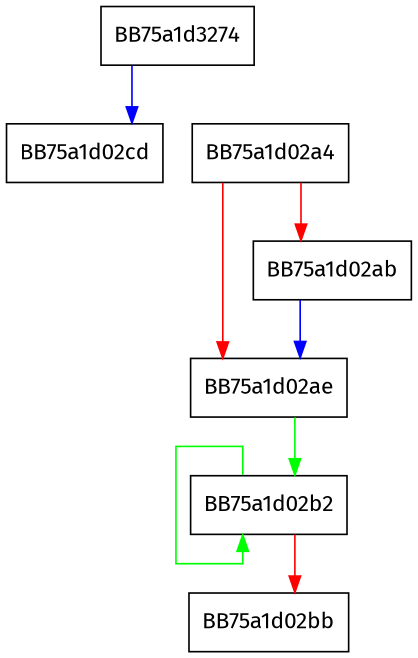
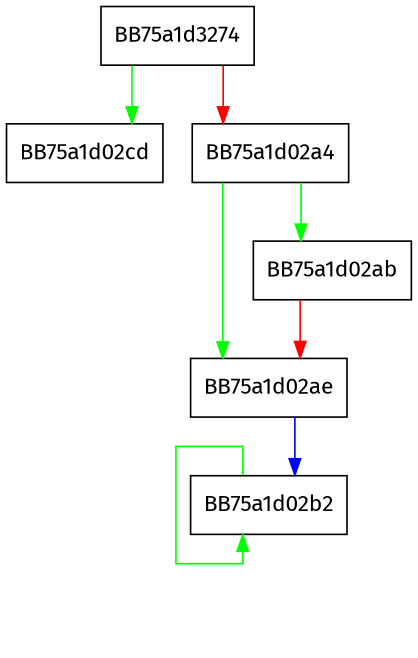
edge "BB75a1d3274" -> "BB75a1d02cd": color blue -> green
edge "BB75a1d3274" -> "BB75a1d02a4": added
edge "BB75a1d02a4" -> "BB75a1d02ab": color red -> green
edge "BB75a1d02a4" -> "BB75a1d02ae": color red -> green
edge "BB75a1d02ab" -> "BB75a1d02ae": color blue -> red
edge "BB75a1d02ae" -> "BB75a1d02b2": color green -> blue
node "BB75a1d02bb": removed
